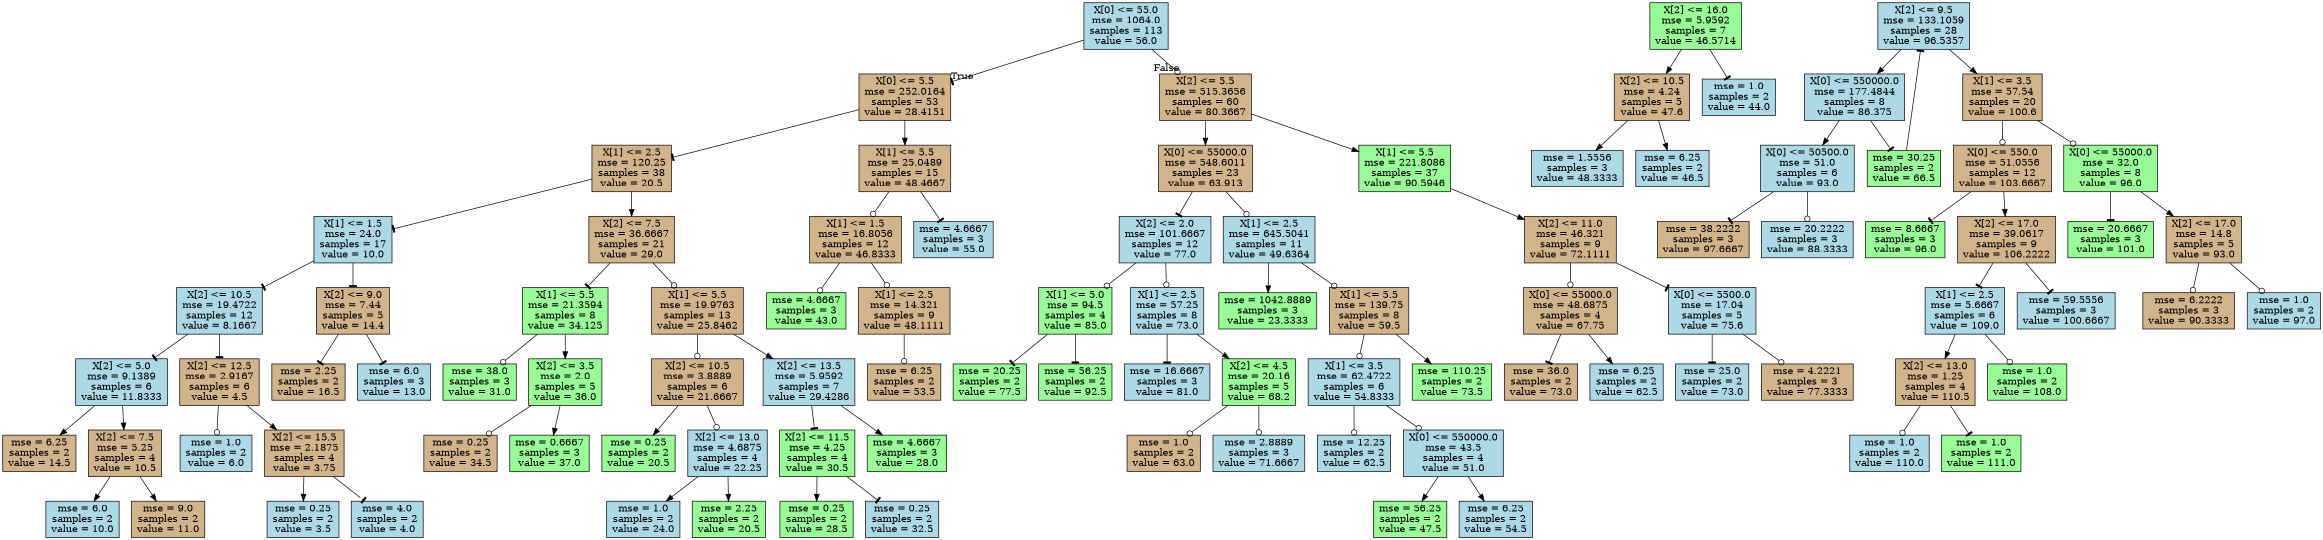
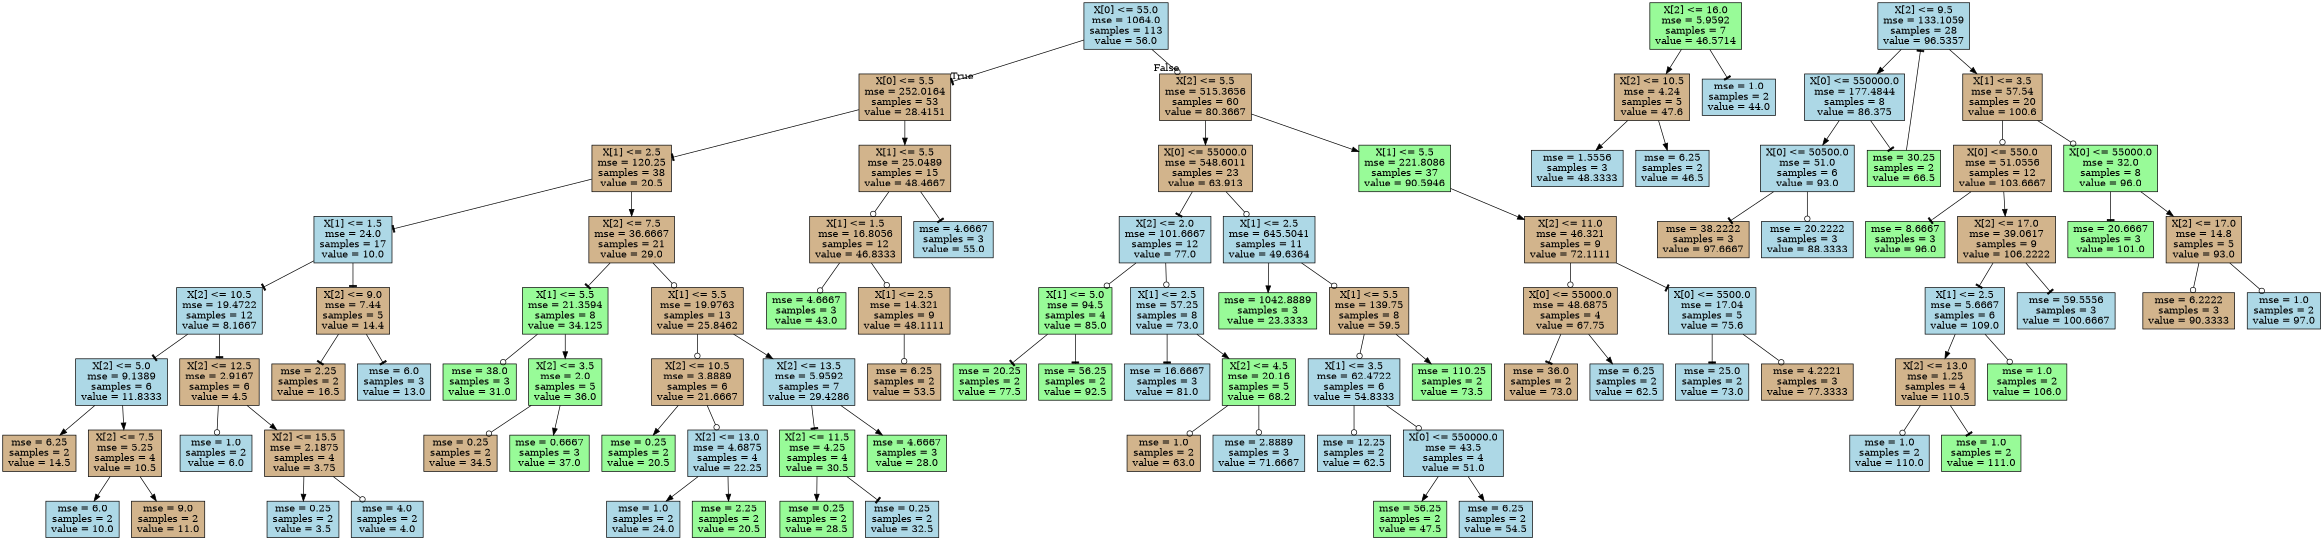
node "mse = 1.0 samples = 2 value = 108.0": label "mse = 1.0 samples = 2 value = 108.0" -> "mse = 1.0 samples = 2 value = 106.0"
edge "X[2] <= 15.5 mse = 2.1875 samples = 4 value = 3.75" -> "mse = 4.0 samples = 2 value = 4.0": arrowhead tee -> odot
